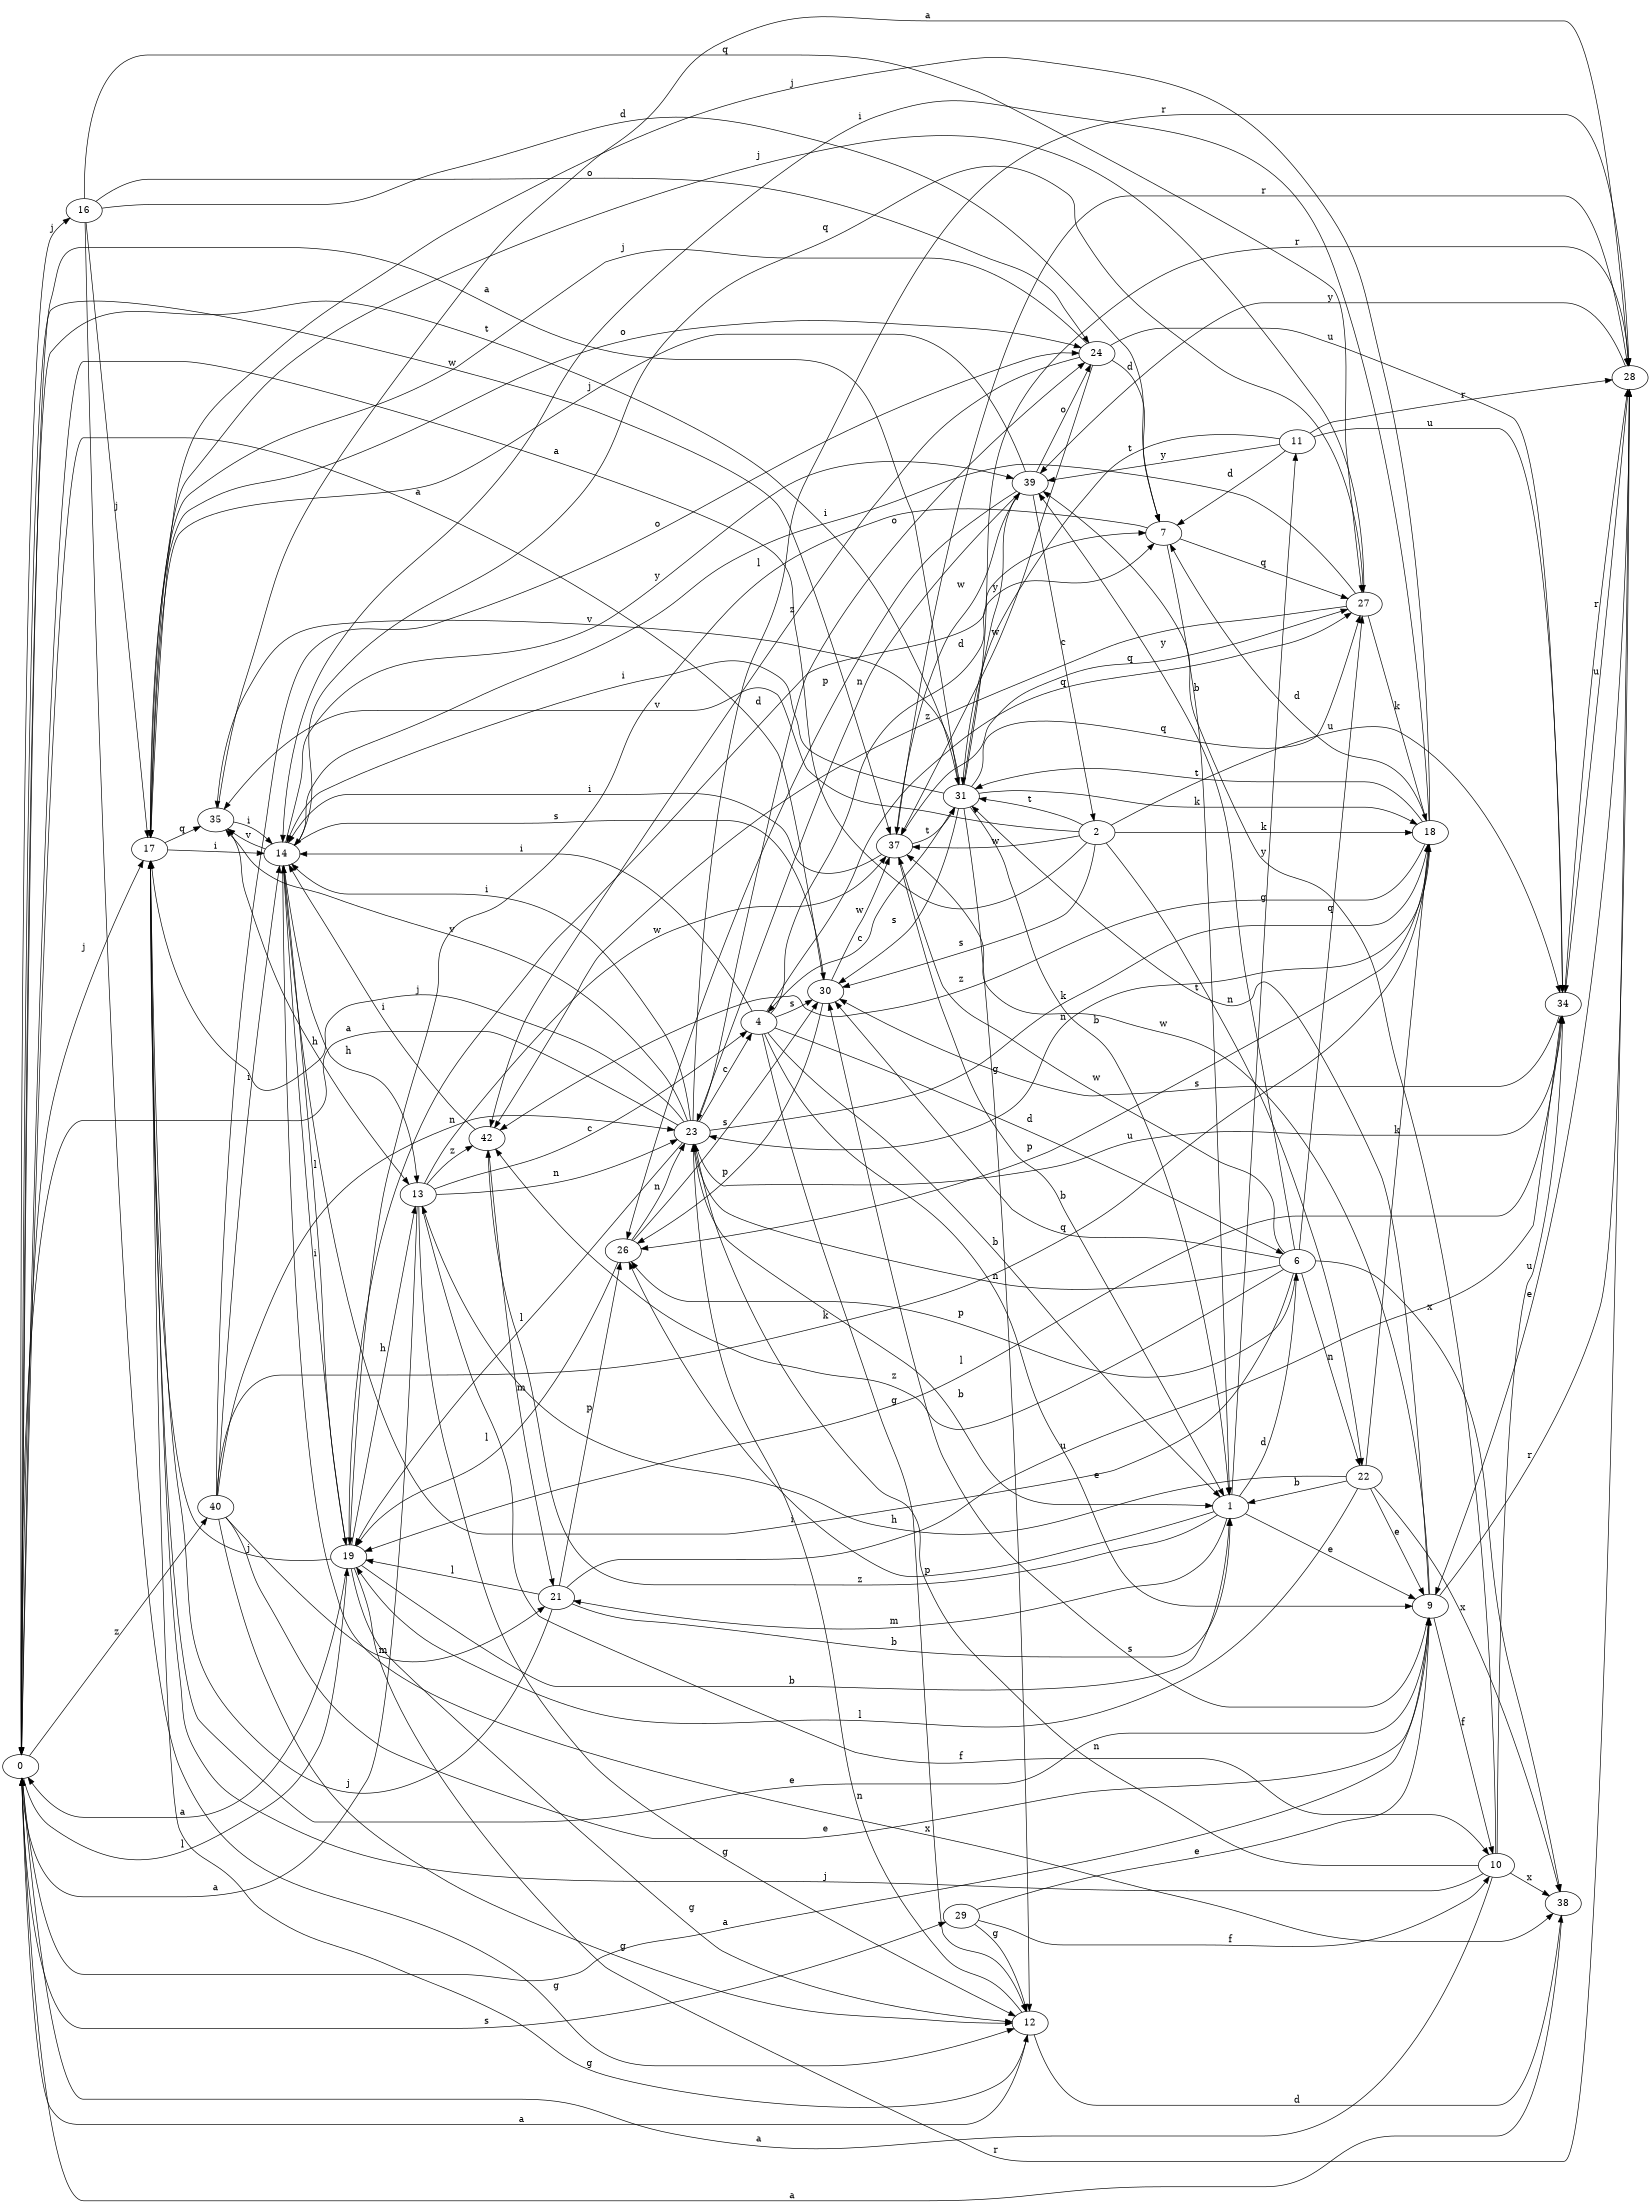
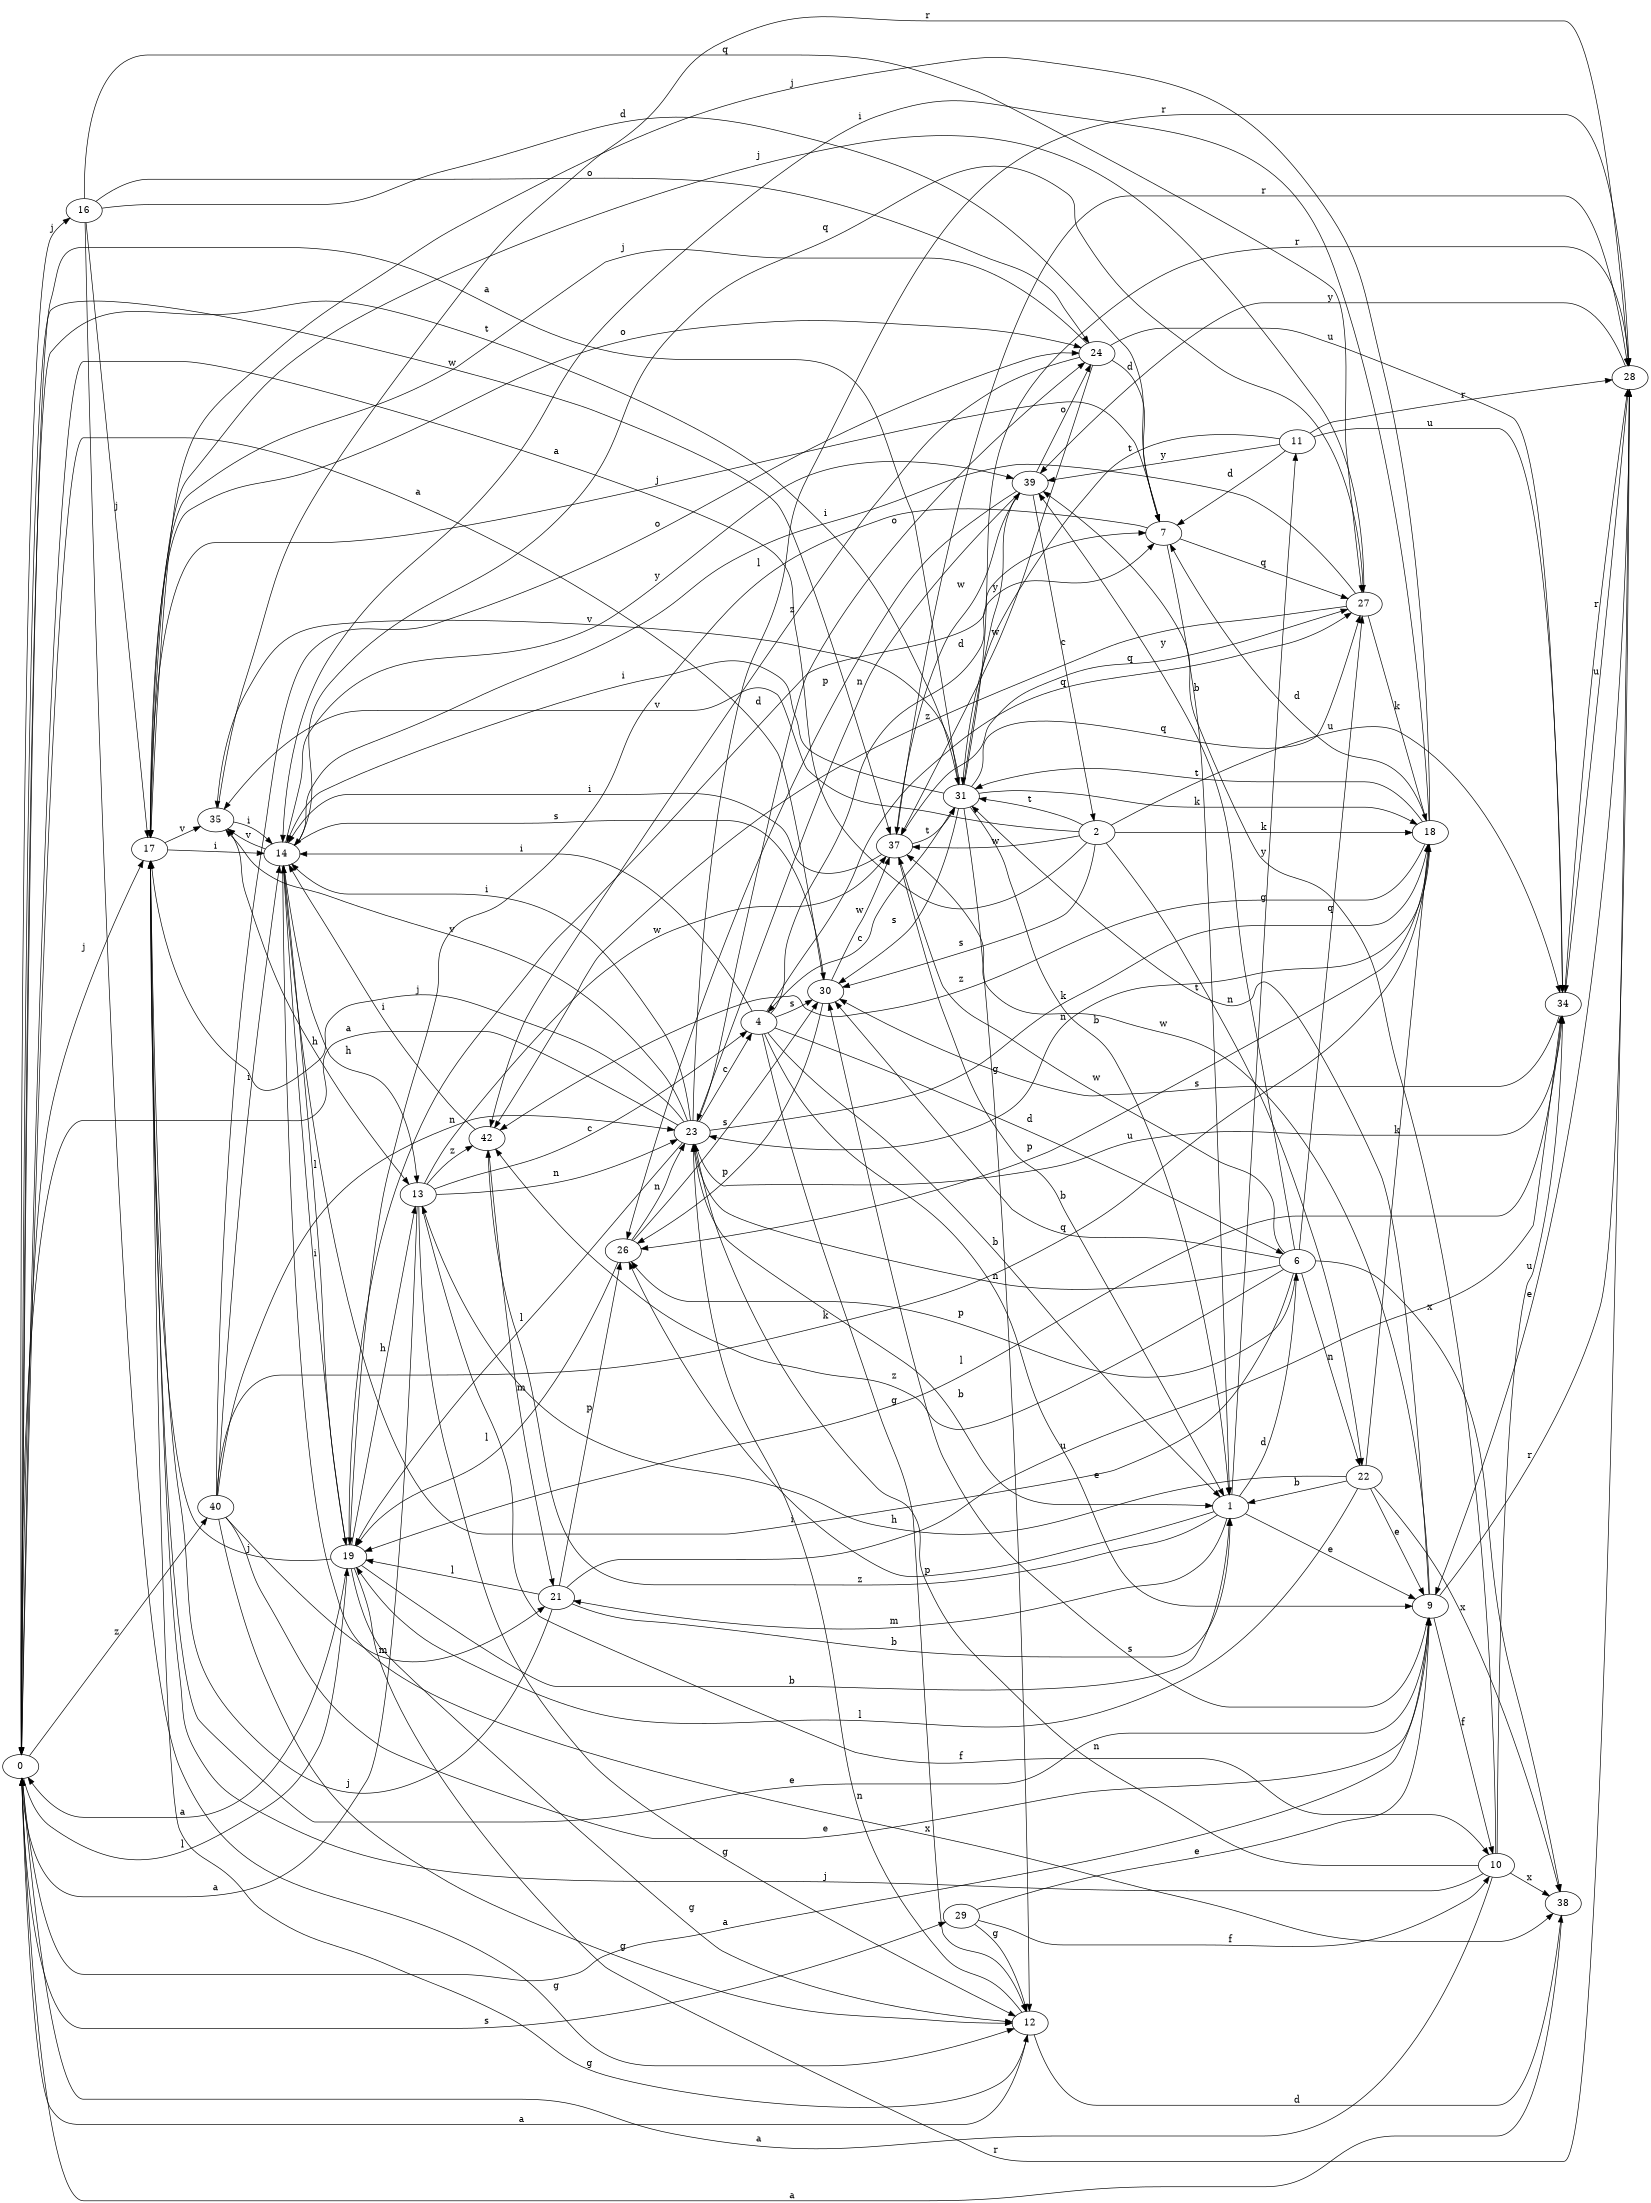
edge "35" -> "28": label "a" -> "r"
edge "39" -> "17": now "7" -> "17"
edge "17" -> "35": label "q" -> "v"
